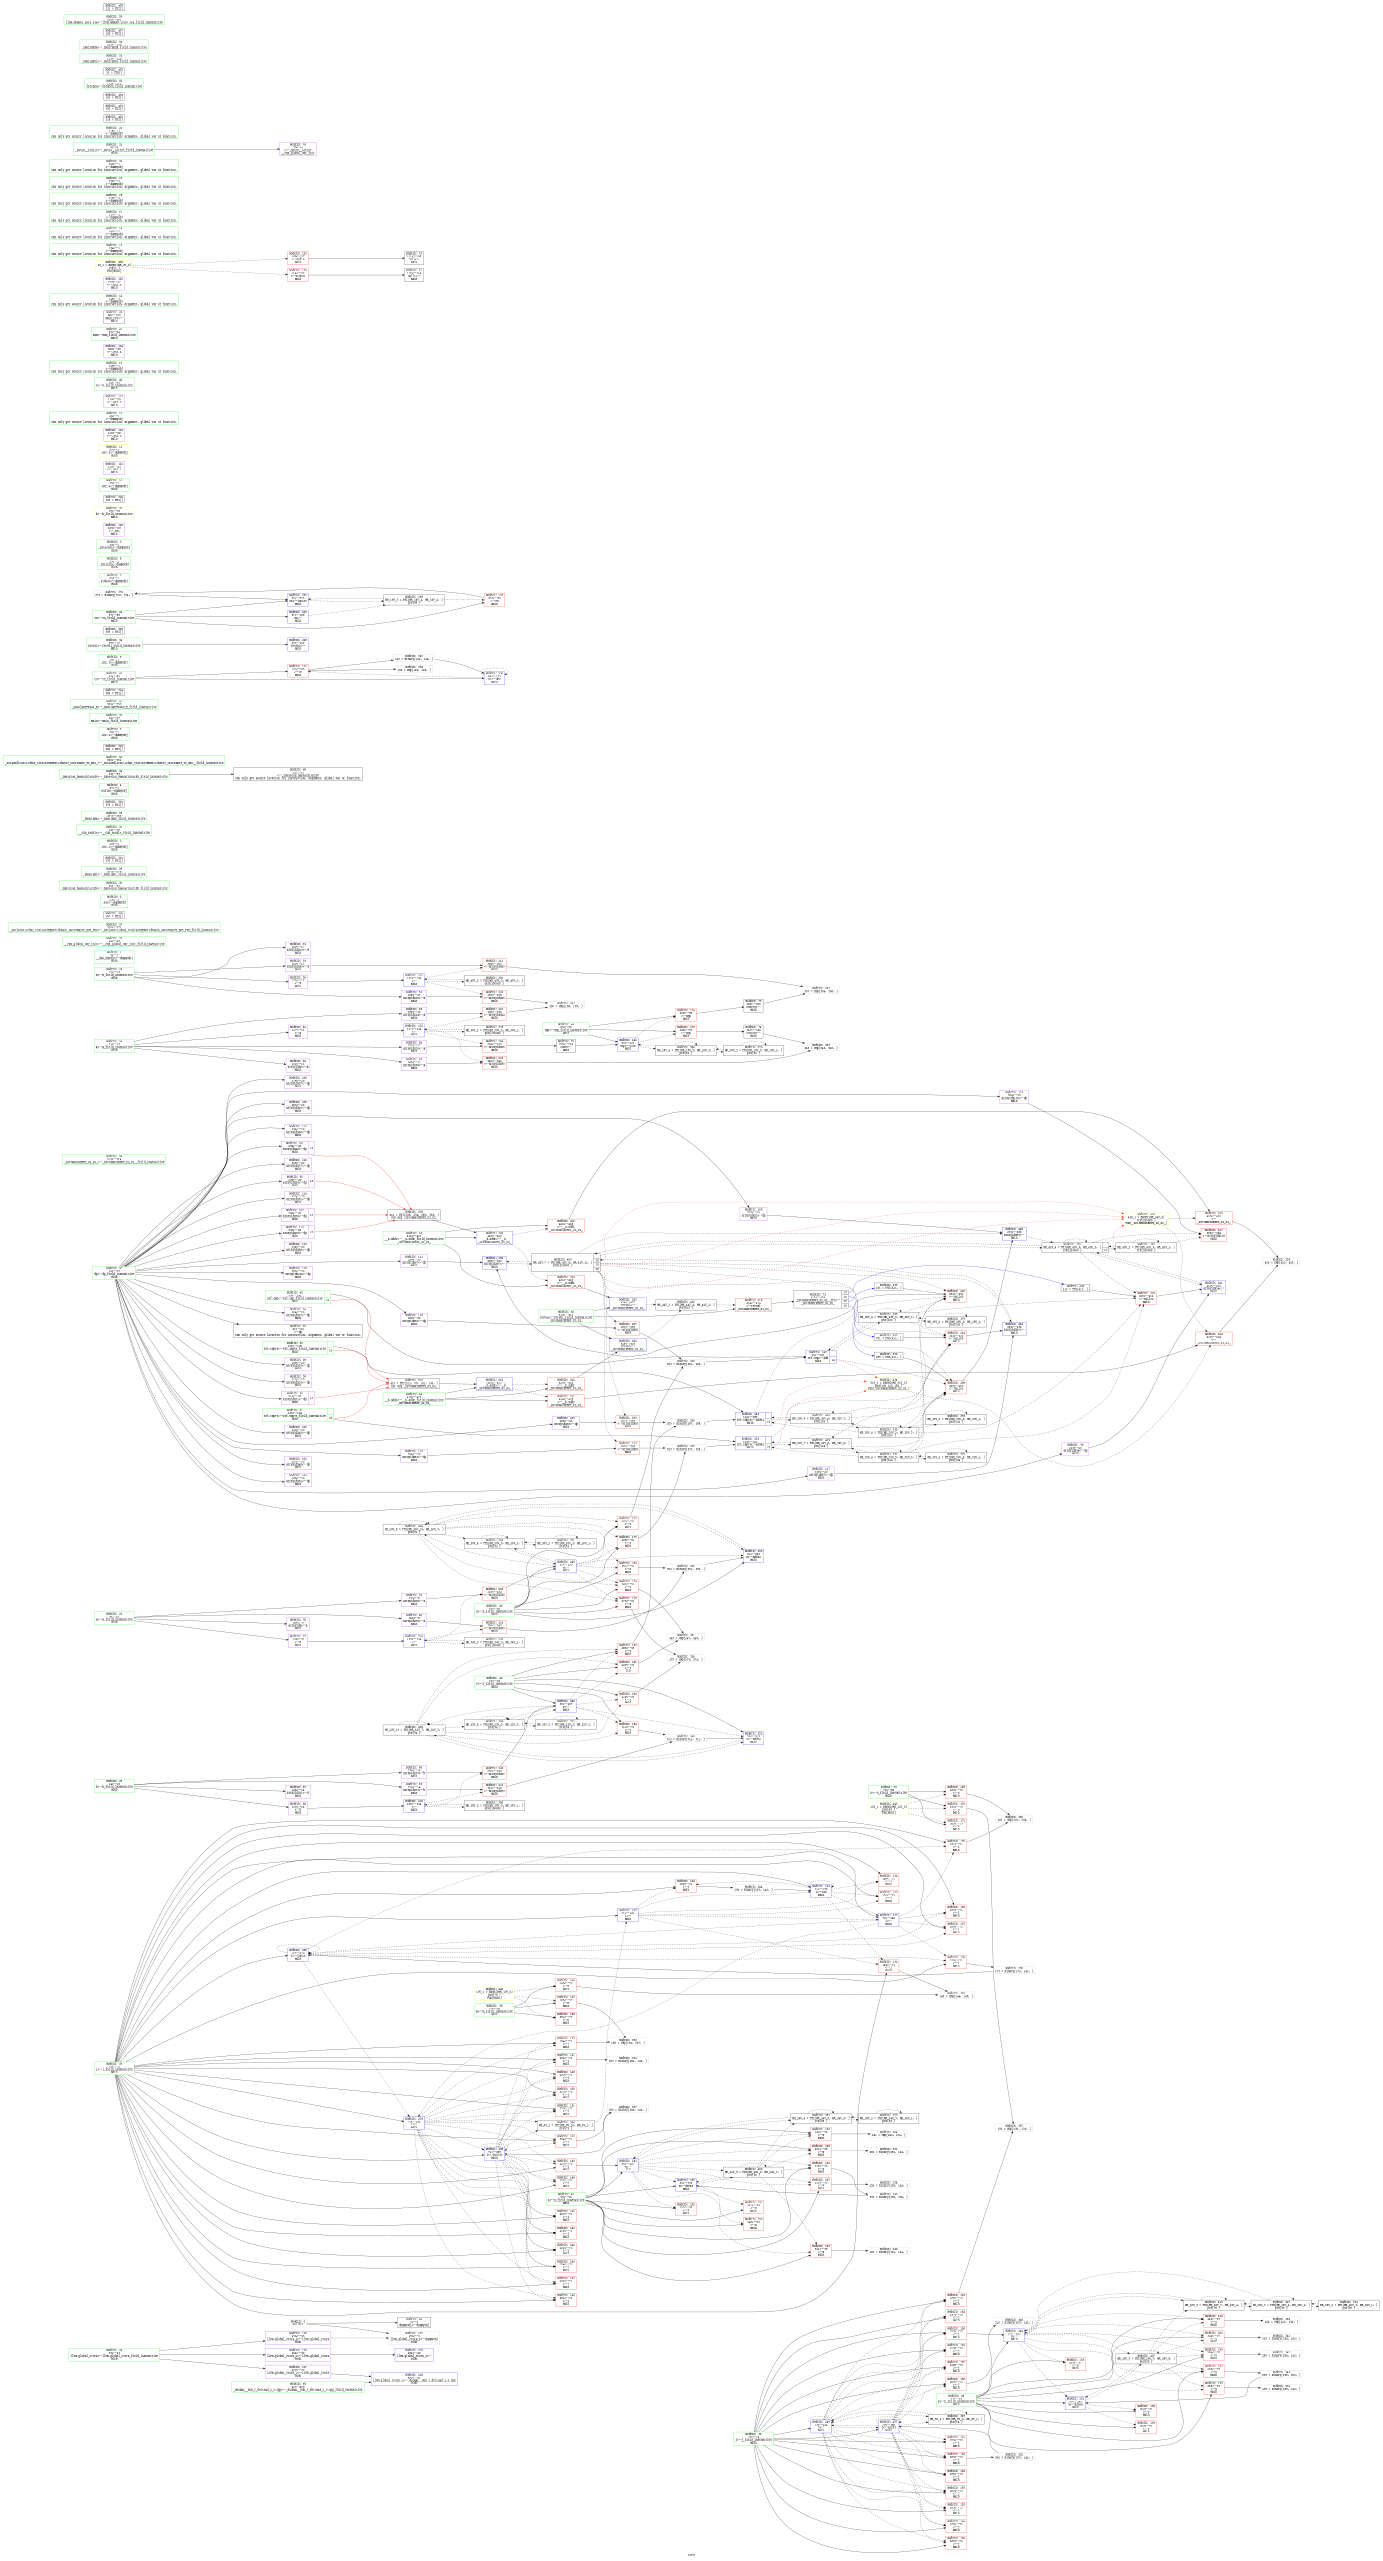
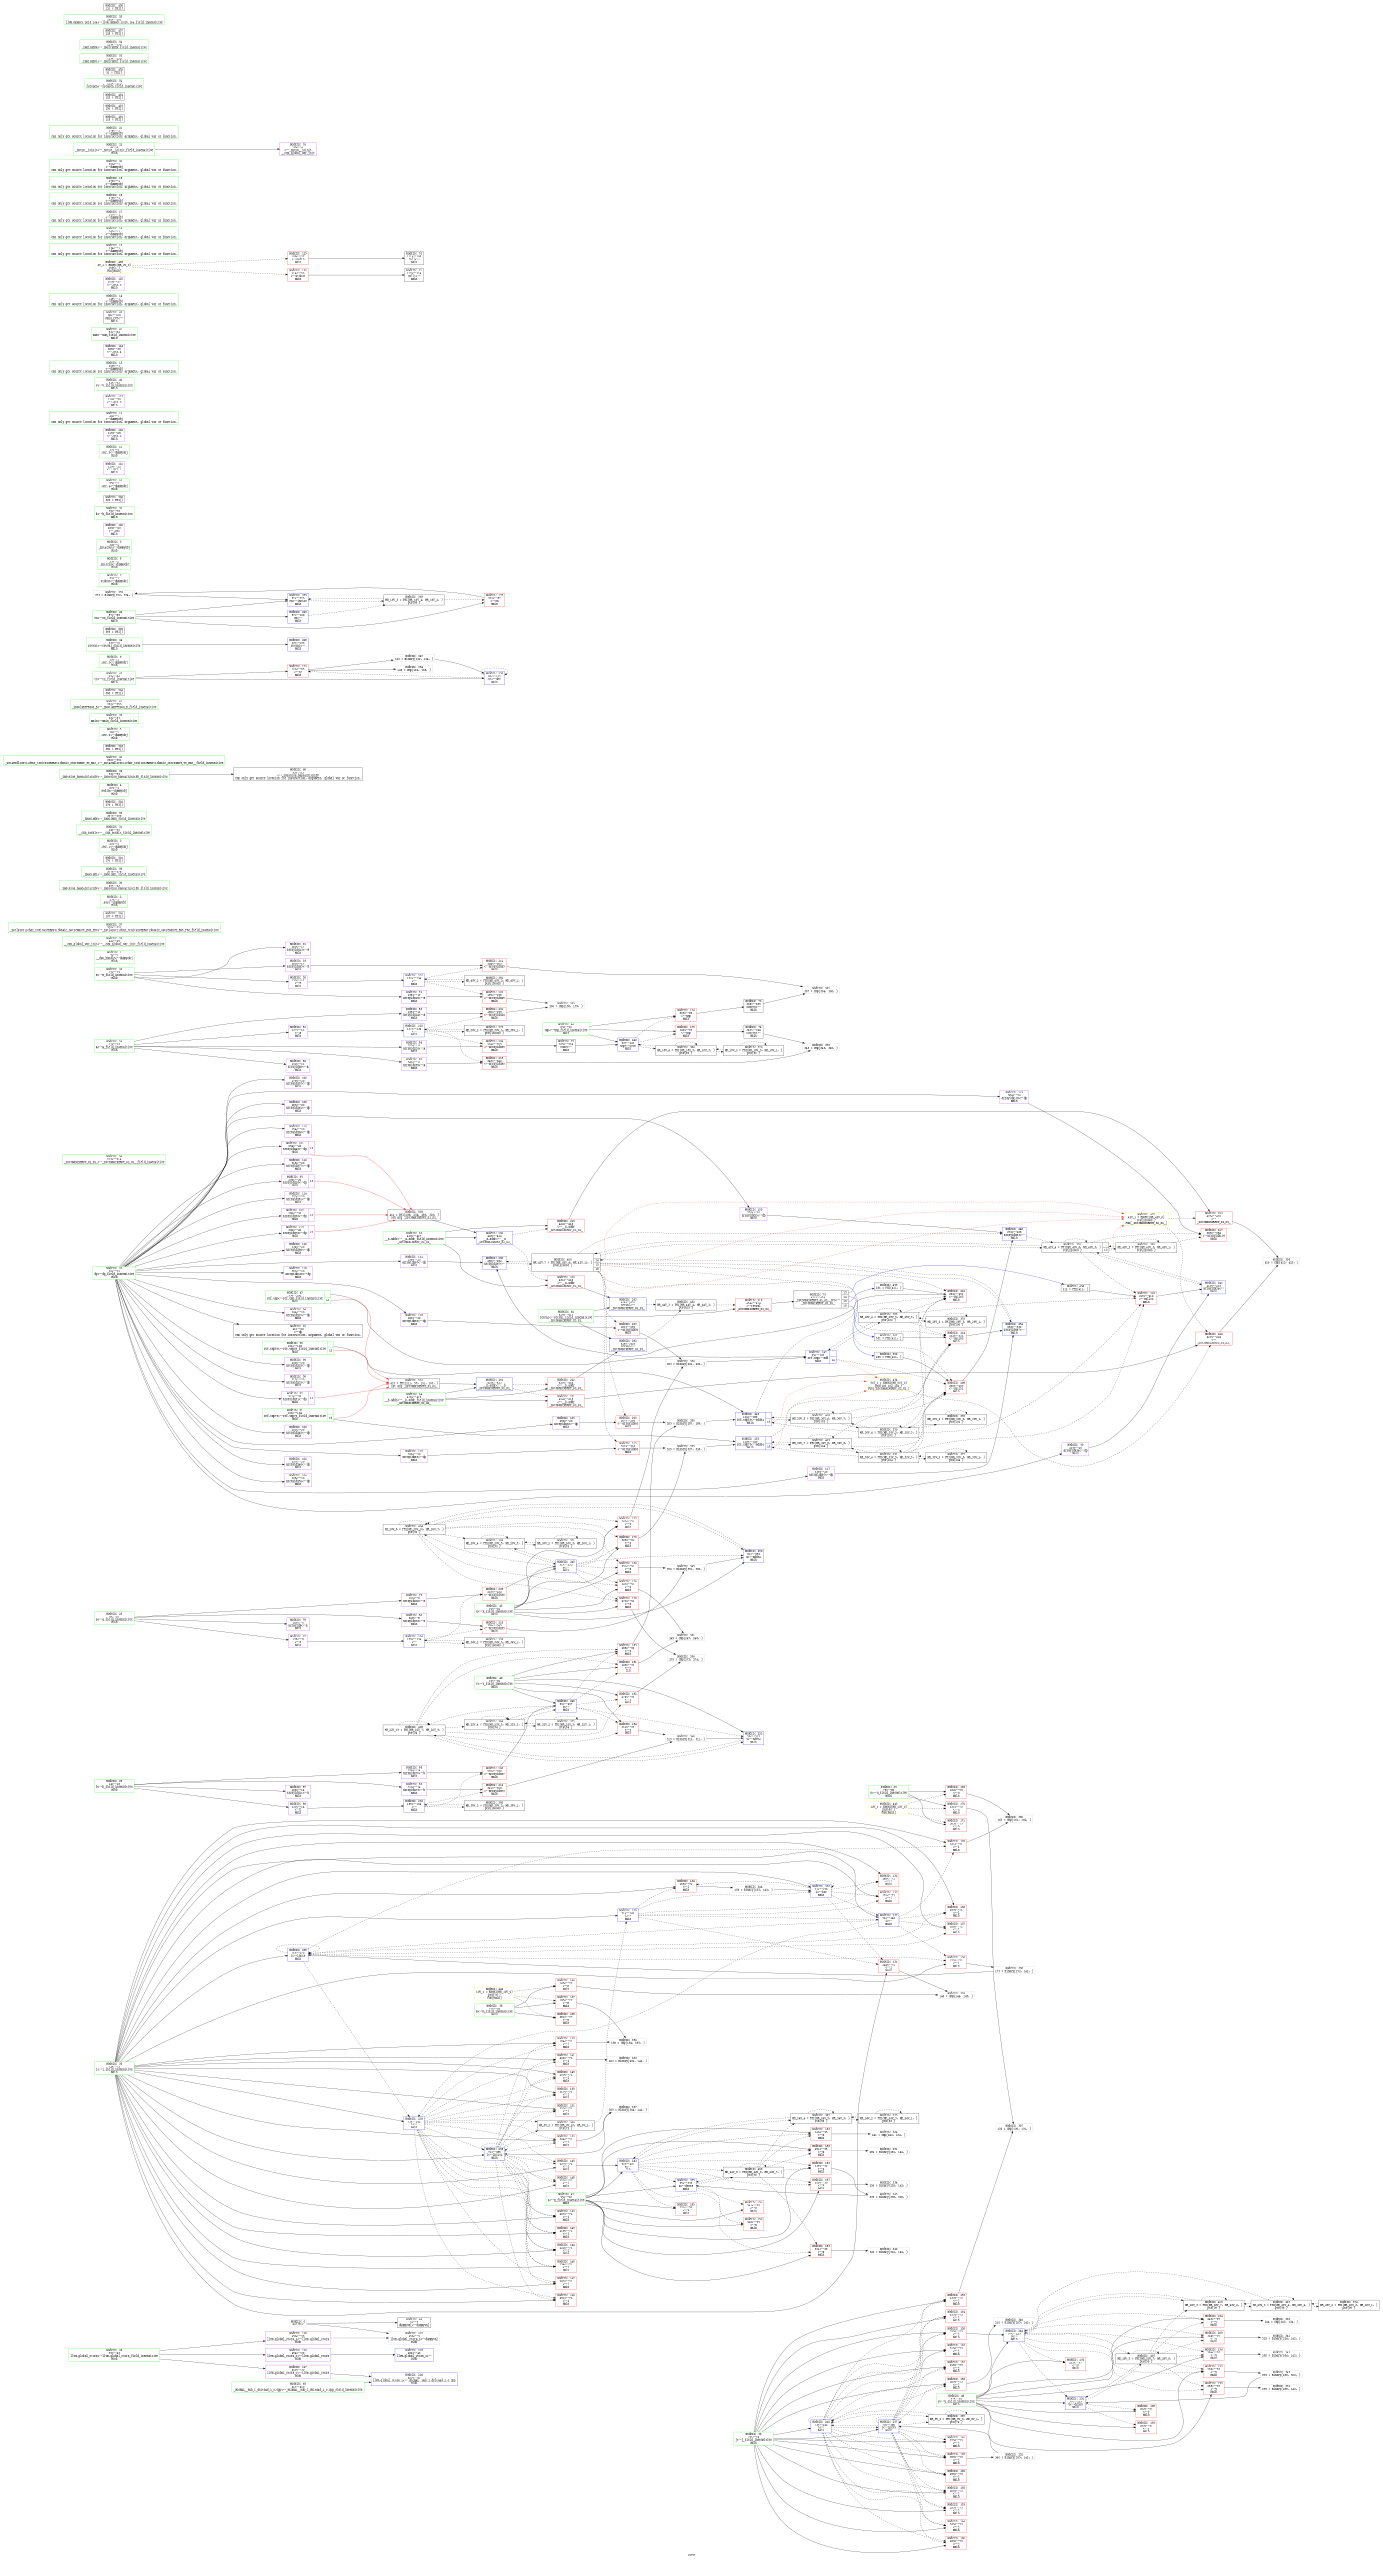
node "NodeID: 11": color yellow -> green
node "NodeID: 37": color yellow -> green
